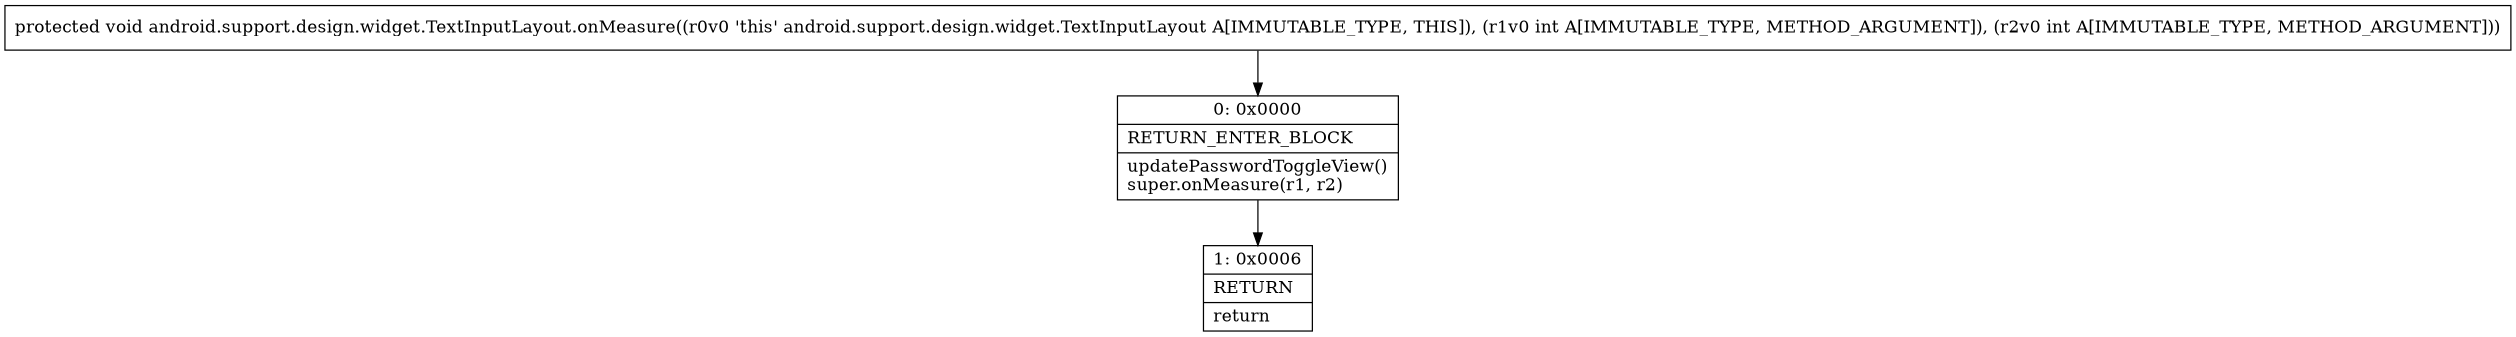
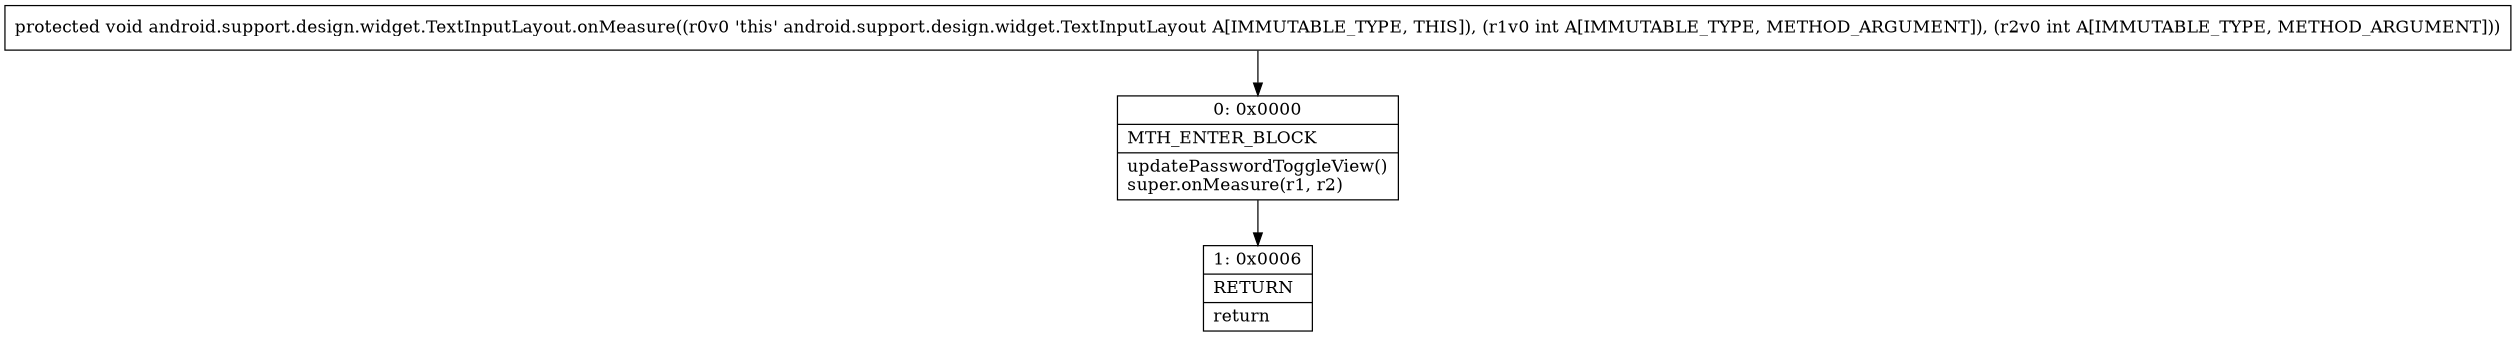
node "0: 0x0000": text "RETURN_ENTER_BLOCK" -> "MTH_ENTER_BLOCK"
